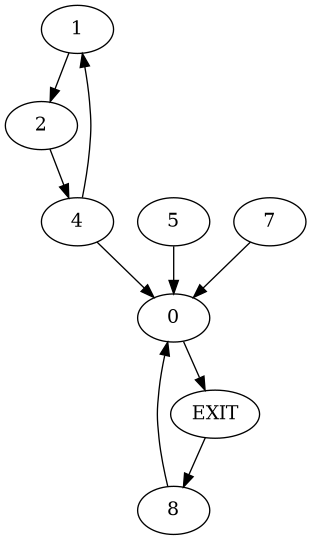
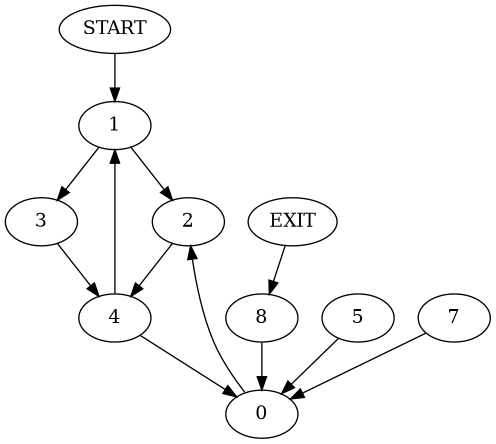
node "START": added
node "3": added
edge "0" -> "EXIT": now "0" -> "2"
